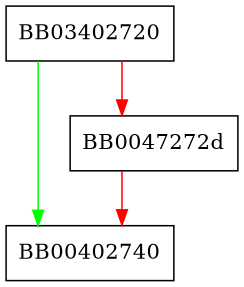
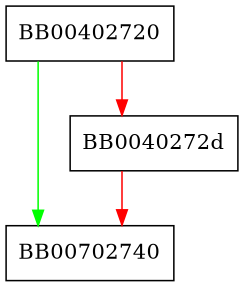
node "BB03402720": label "BB03402720" -> "BB00402720"
node "BB0047272d": label "BB0047272d" -> "BB0040272d"
node "BB00402740": label "BB00402740" -> "BB00702740"
